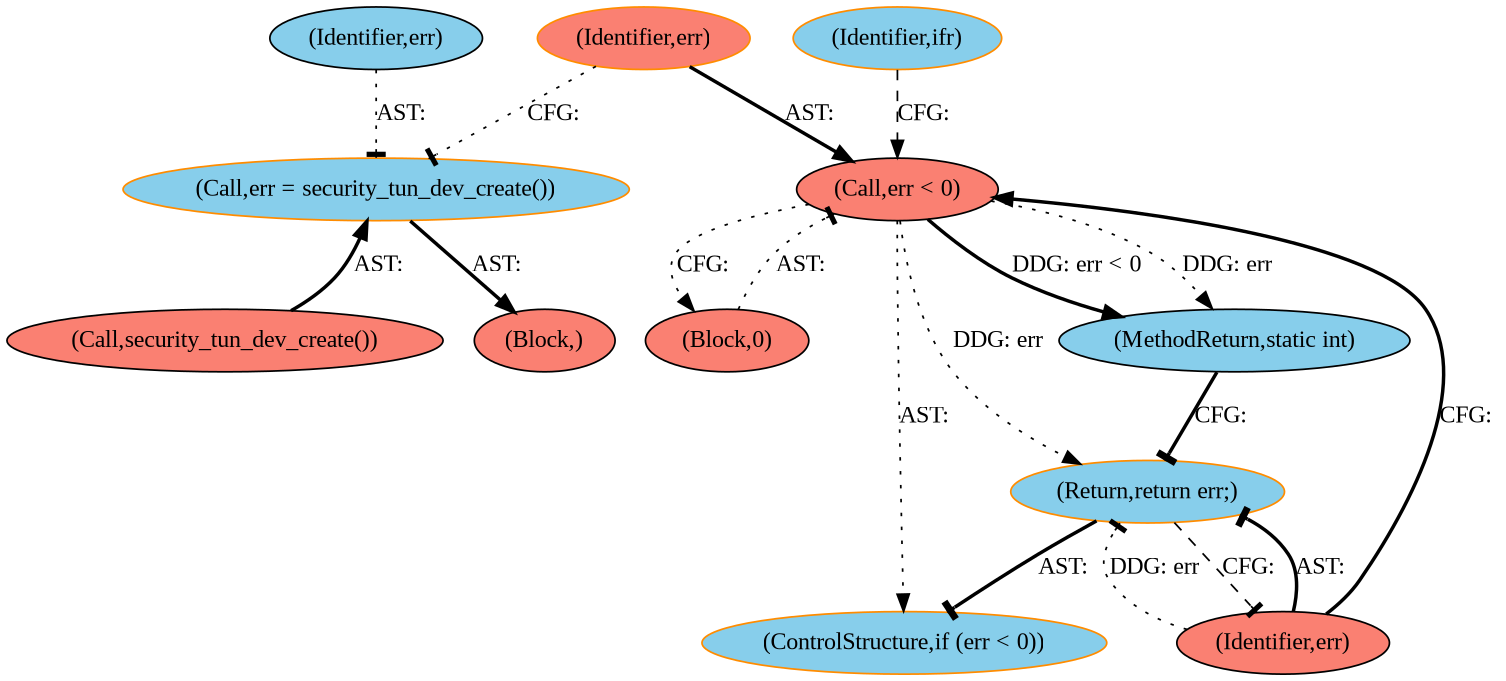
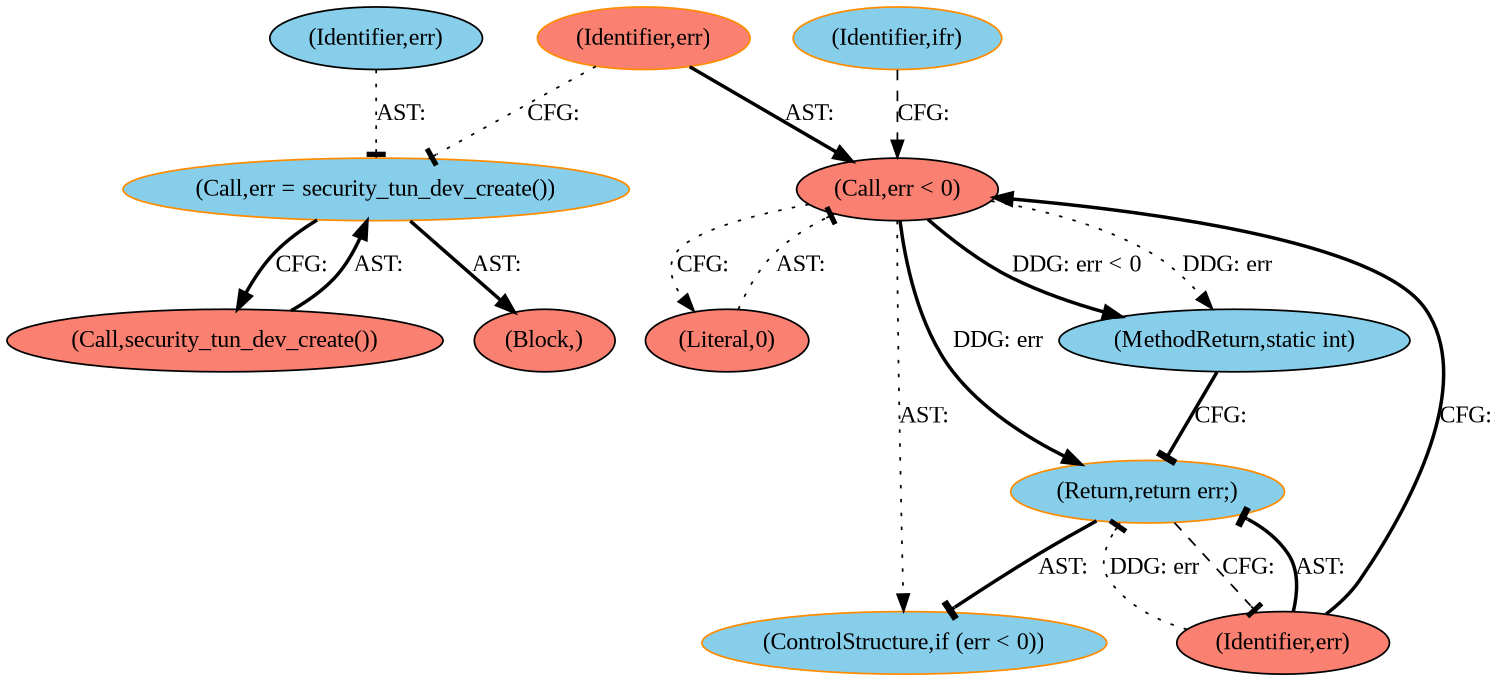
edge "(Call,err = security_tun_dev_create())" -> "(Call,security_tun_dev_create())": added, label "CFG:"
node "(Block,0)": label "(Block,0)" -> "(Literal,0)"
edge "(Call,err < 0)" -> "(Return,return err;)": style dotted -> bold
